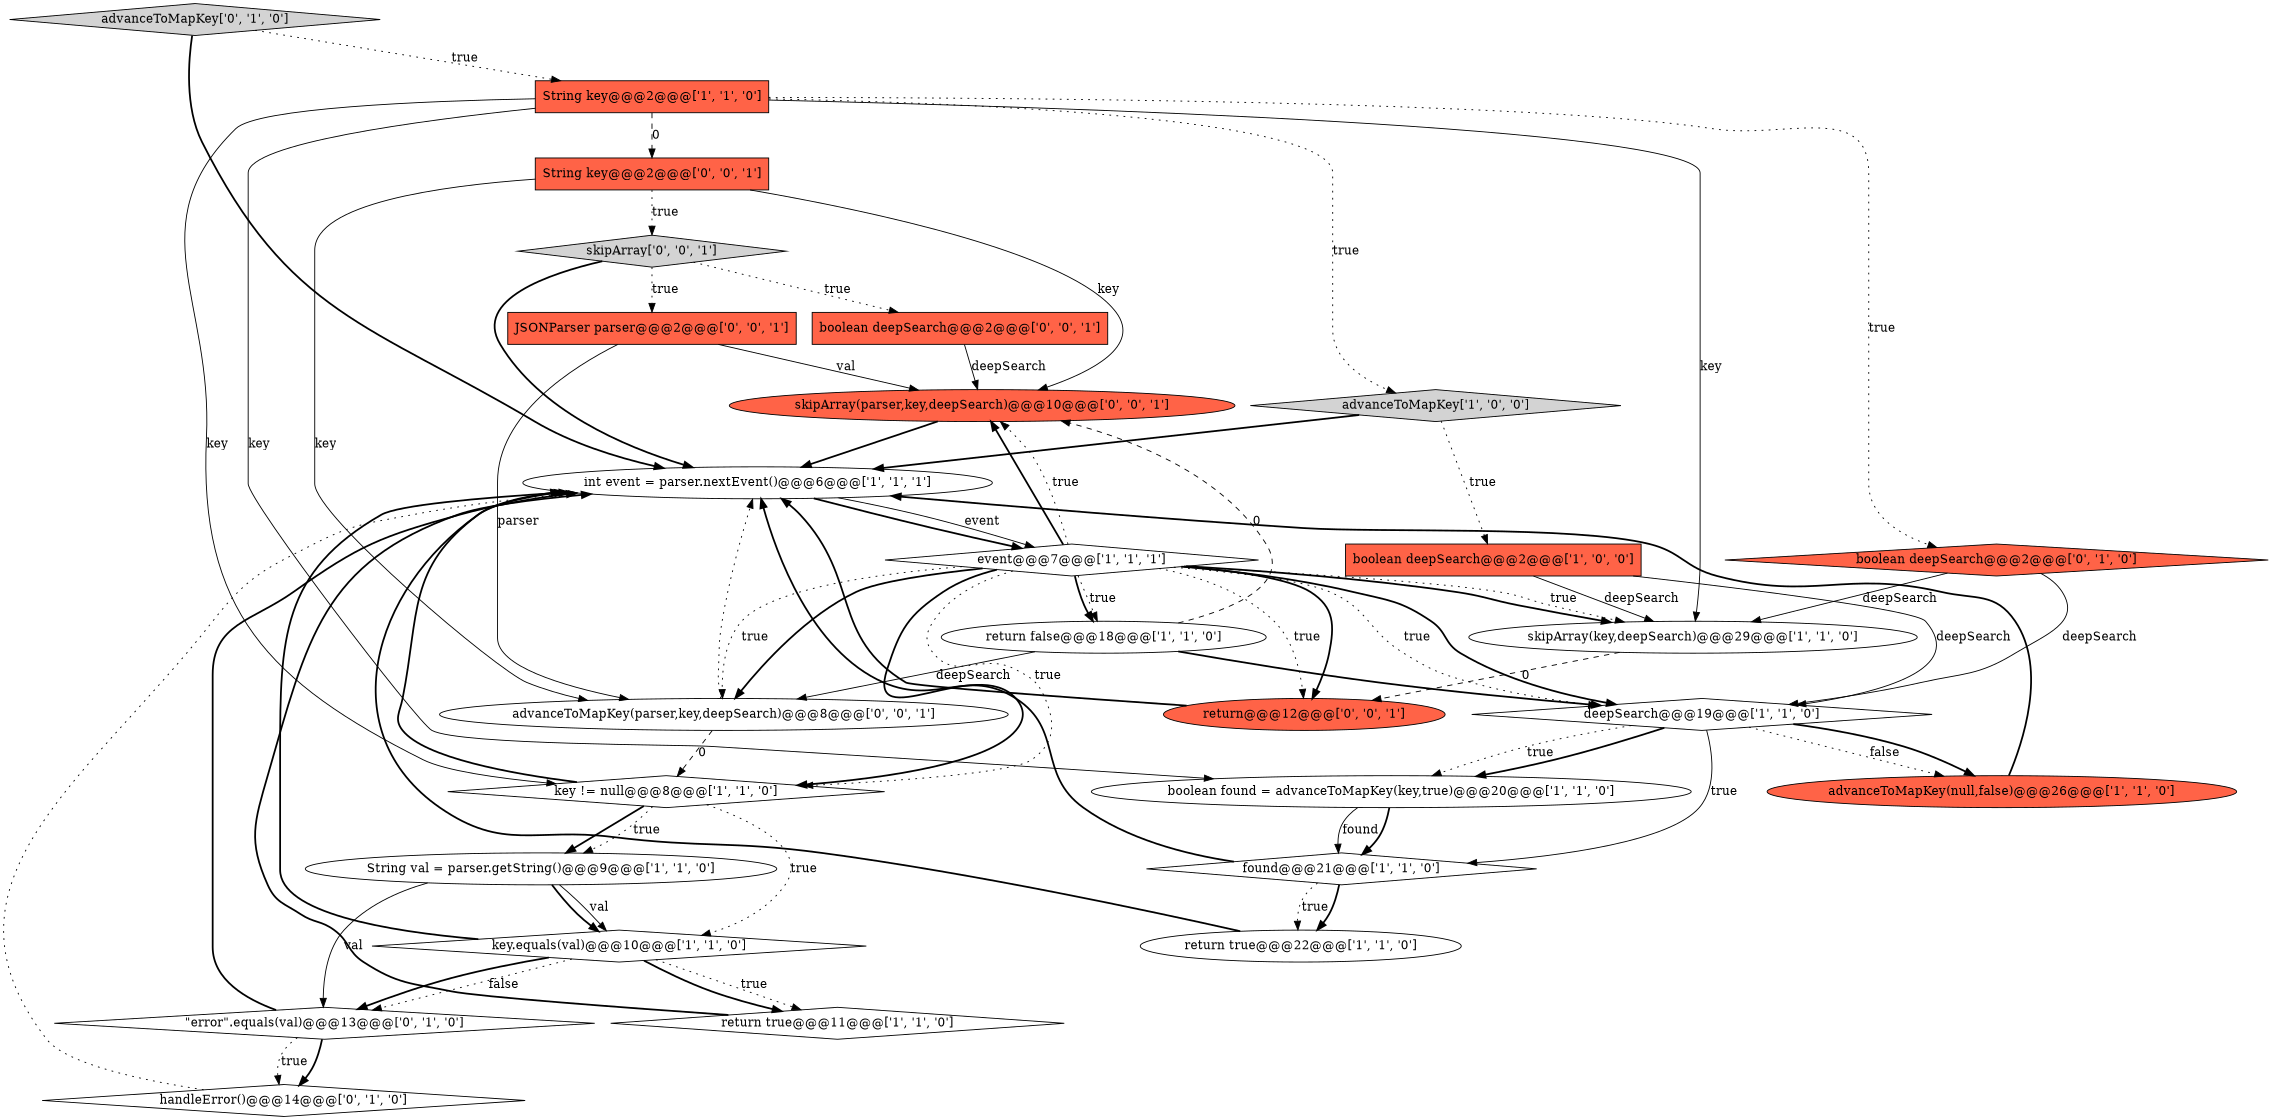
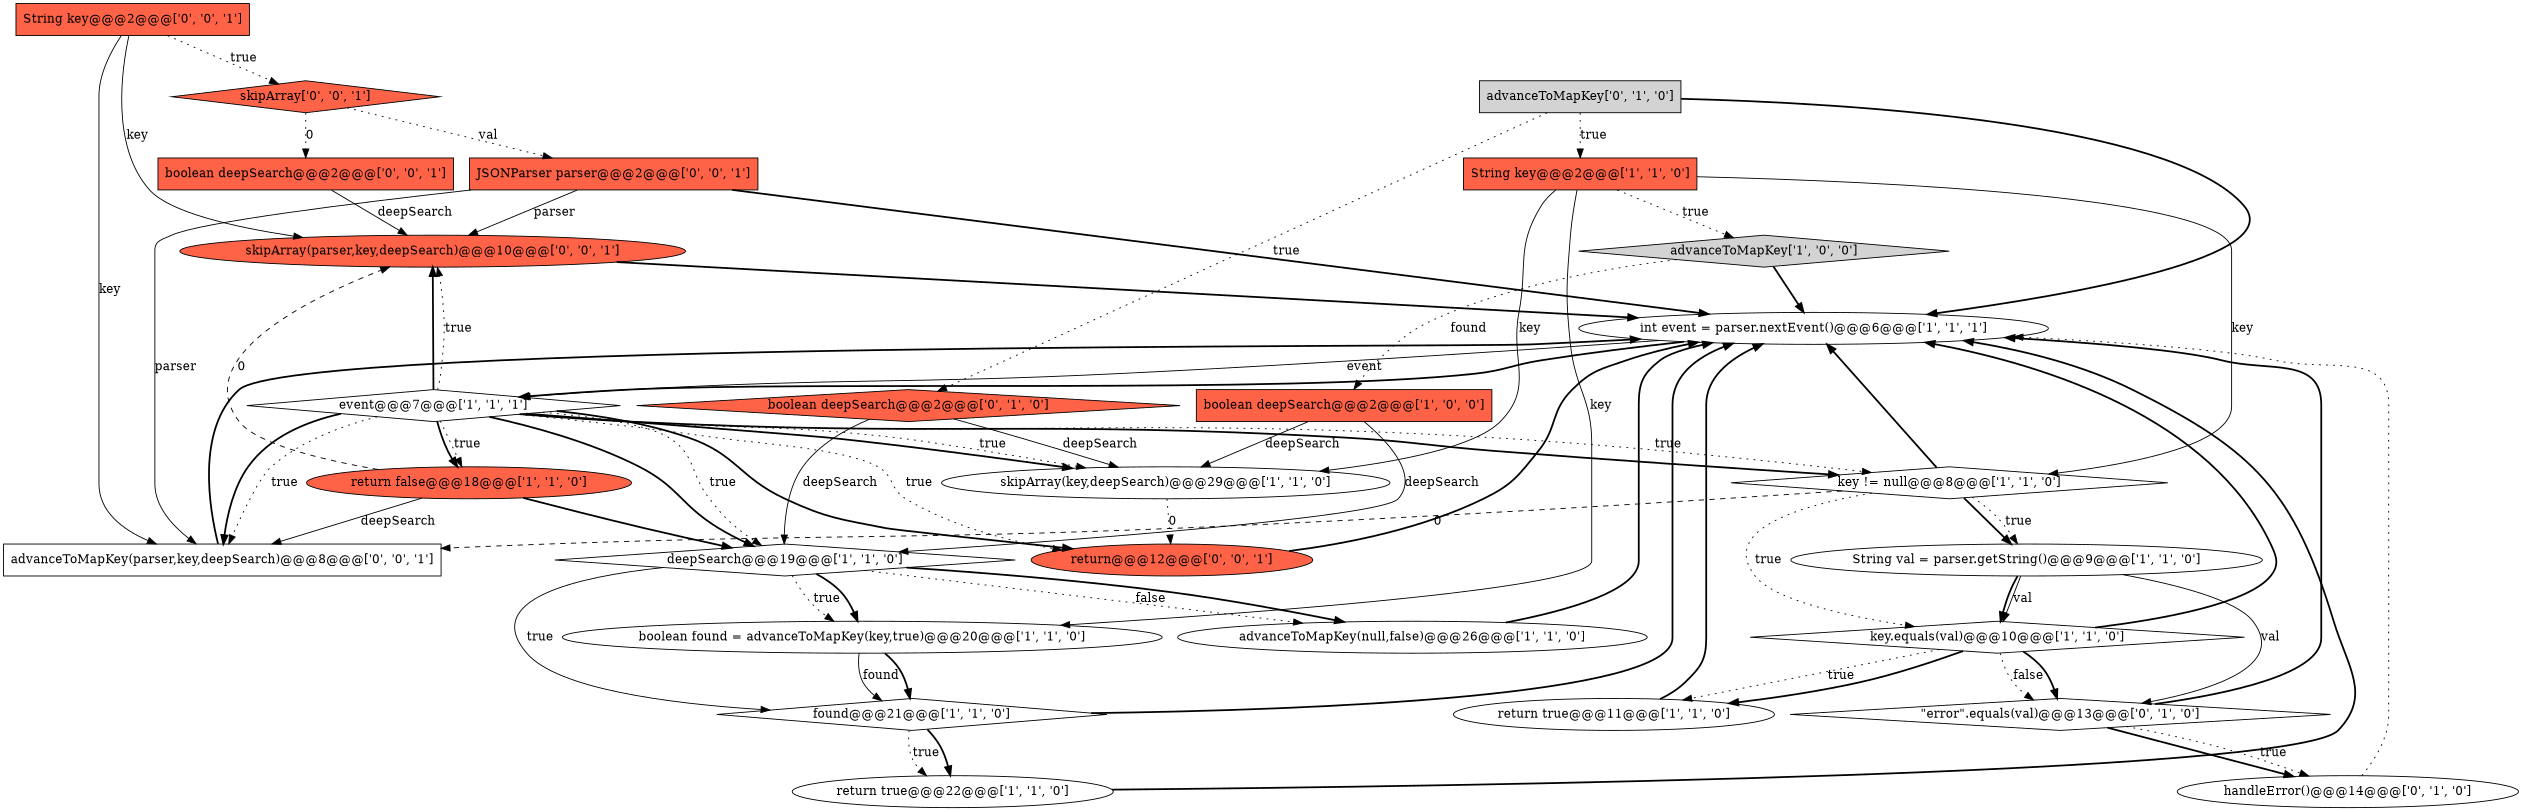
node "advanceToMapKey['0', '1', '0']": shape diamond -> box
edge "String key@@@2@@@['1', '1', '0']" -> "boolean deepSearch@@@2@@@['0', '1', '0']": now "advanceToMapKey['0', '1', '0']" -> "boolean deepSearch@@@2@@@['0', '1', '0']"
edge "String key@@@2@@@['1', '1', '0']" -> "String key@@@2@@@['0', '0', '1']": removed, label "0"
node "skipArray['0', '0', '1']": fillcolor lightgray -> tomato
edge "skipArray['0', '0', '1']" -> "JSONParser parser@@@2@@@['0', '0', '1']": label "true" -> "val"
edge "skipArray['0', '0', '1']" -> "boolean deepSearch@@@2@@@['0', '0', '1']": label "true" -> "0"
edge "JSONParser parser@@@2@@@['0', '0', '1']" -> "skipArray(parser,key,deepSearch)@@@10@@@['0', '0', '1']": label "val" -> "parser"
edge "skipArray['0', '0', '1']" -> "int event = parser.nextEvent()@@@6@@@['1', '1', '1']": now "JSONParser parser@@@2@@@['0', '0', '1']" -> "int event = parser.nextEvent()@@@6@@@['1', '1', '1']"
edge "advanceToMapKey['1', '0', '0']" -> "boolean deepSearch@@@2@@@['1', '0', '0']": label "true" -> "found"
edge "advanceToMapKey(parser,key,deepSearch)@@@8@@@['0', '0', '1']" -> "int event = parser.nextEvent()@@@6@@@['1', '1', '1']": style dotted -> bold
node "return false@@@18@@@['1', '1', '0']": fillcolor white -> tomato
edge "skipArray(key,deepSearch)@@@29@@@['1', '1', '0']" -> "return@@@12@@@['0', '0', '1']": style dashed -> dotted
node "advanceToMapKey(parser,key,deepSearch)@@@8@@@['0', '0', '1']": shape ellipse -> box
edge "advanceToMapKey(parser,key,deepSearch)@@@8@@@['0', '0', '1']" -> "key != null@@@8@@@['1', '1', '0']": reversed
node "advanceToMapKey(null,false)@@@26@@@['1', '1', '0']": fillcolor tomato -> white
node "return true@@@11@@@['1', '1', '0']": shape diamond -> ellipse
node "handleError()@@@14@@@['0', '1', '0']": shape diamond -> ellipse
